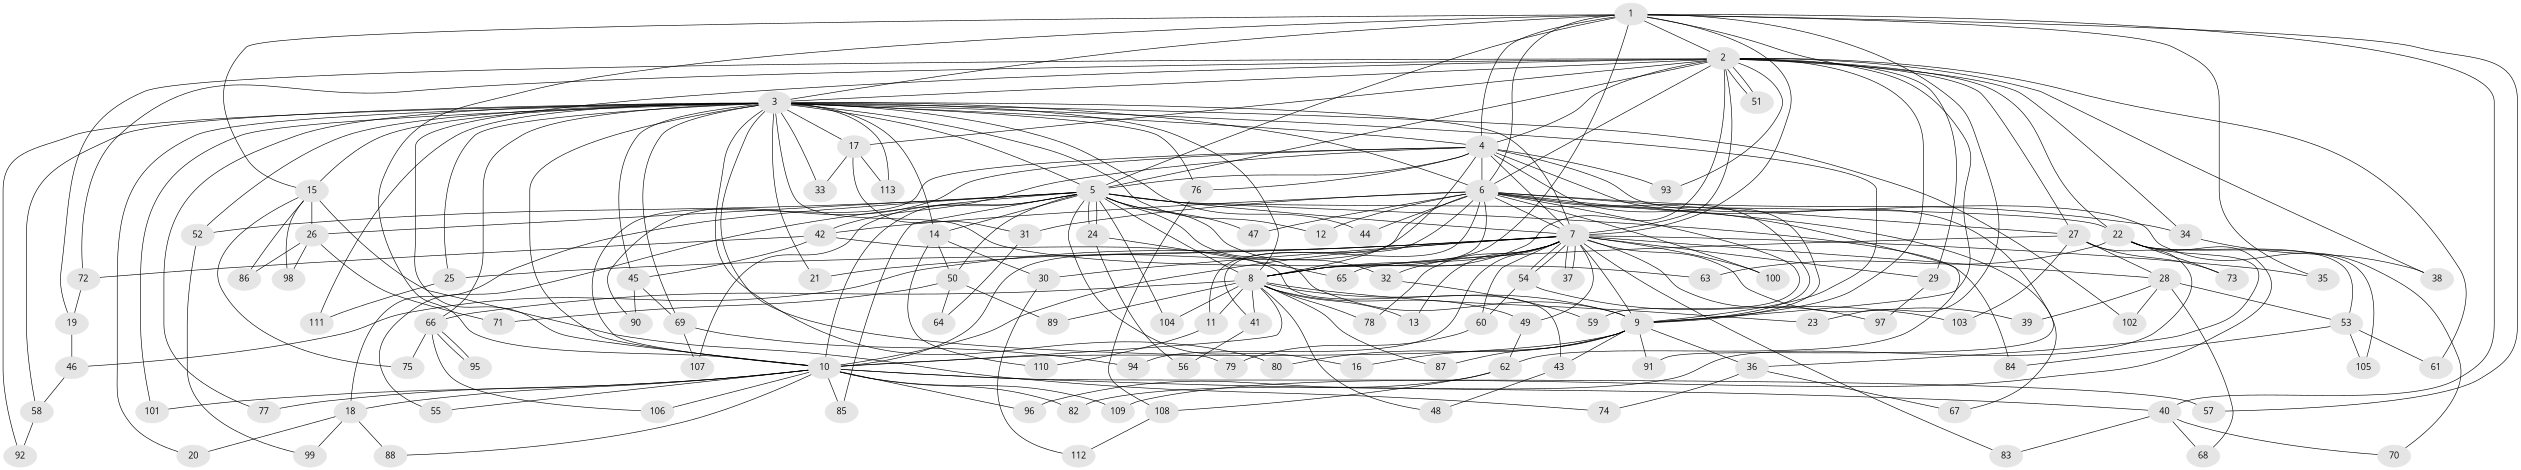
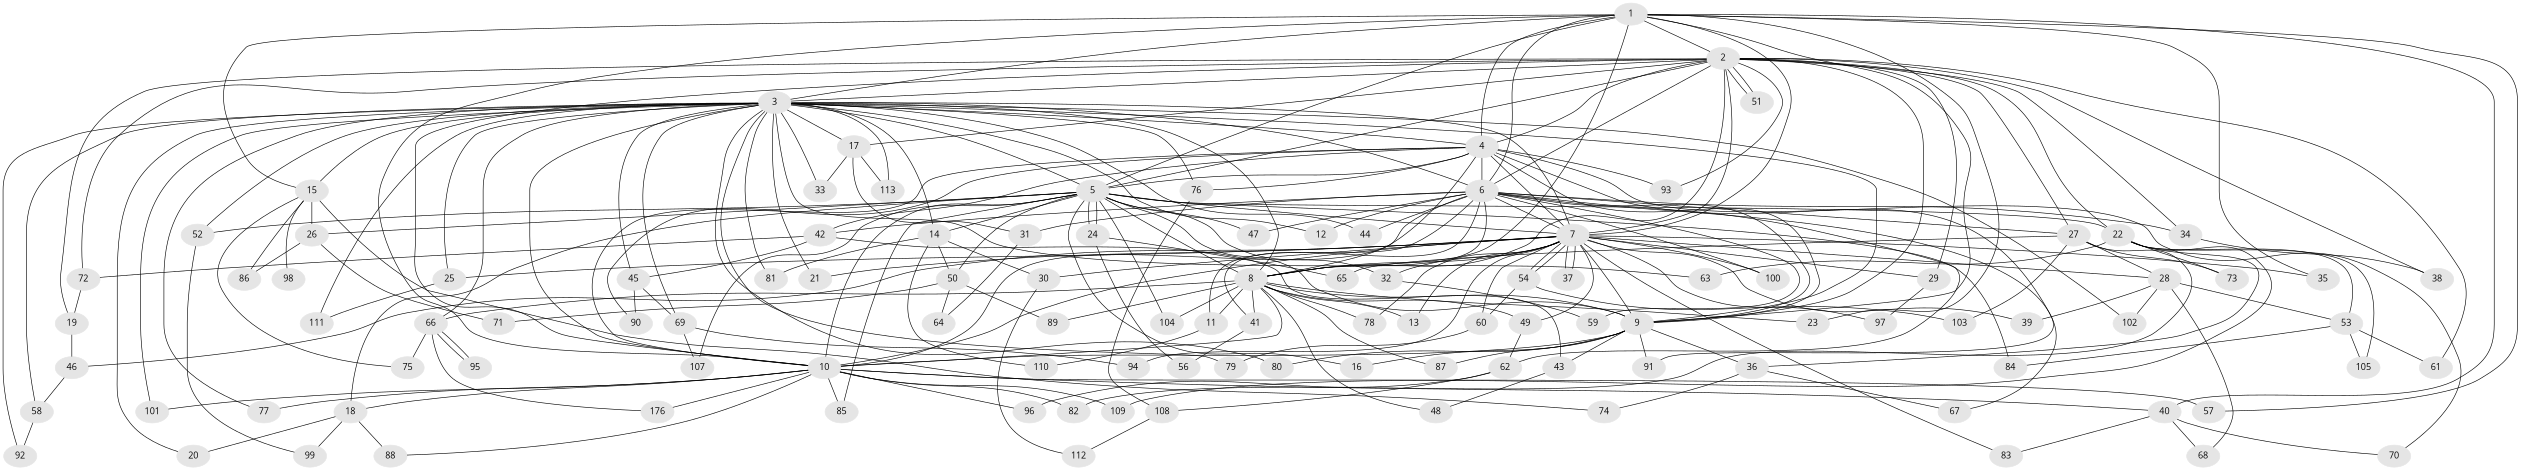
edge "26" -- "98": removed
node "81": added
node "55": removed
node "106": label "106" -> "176"
